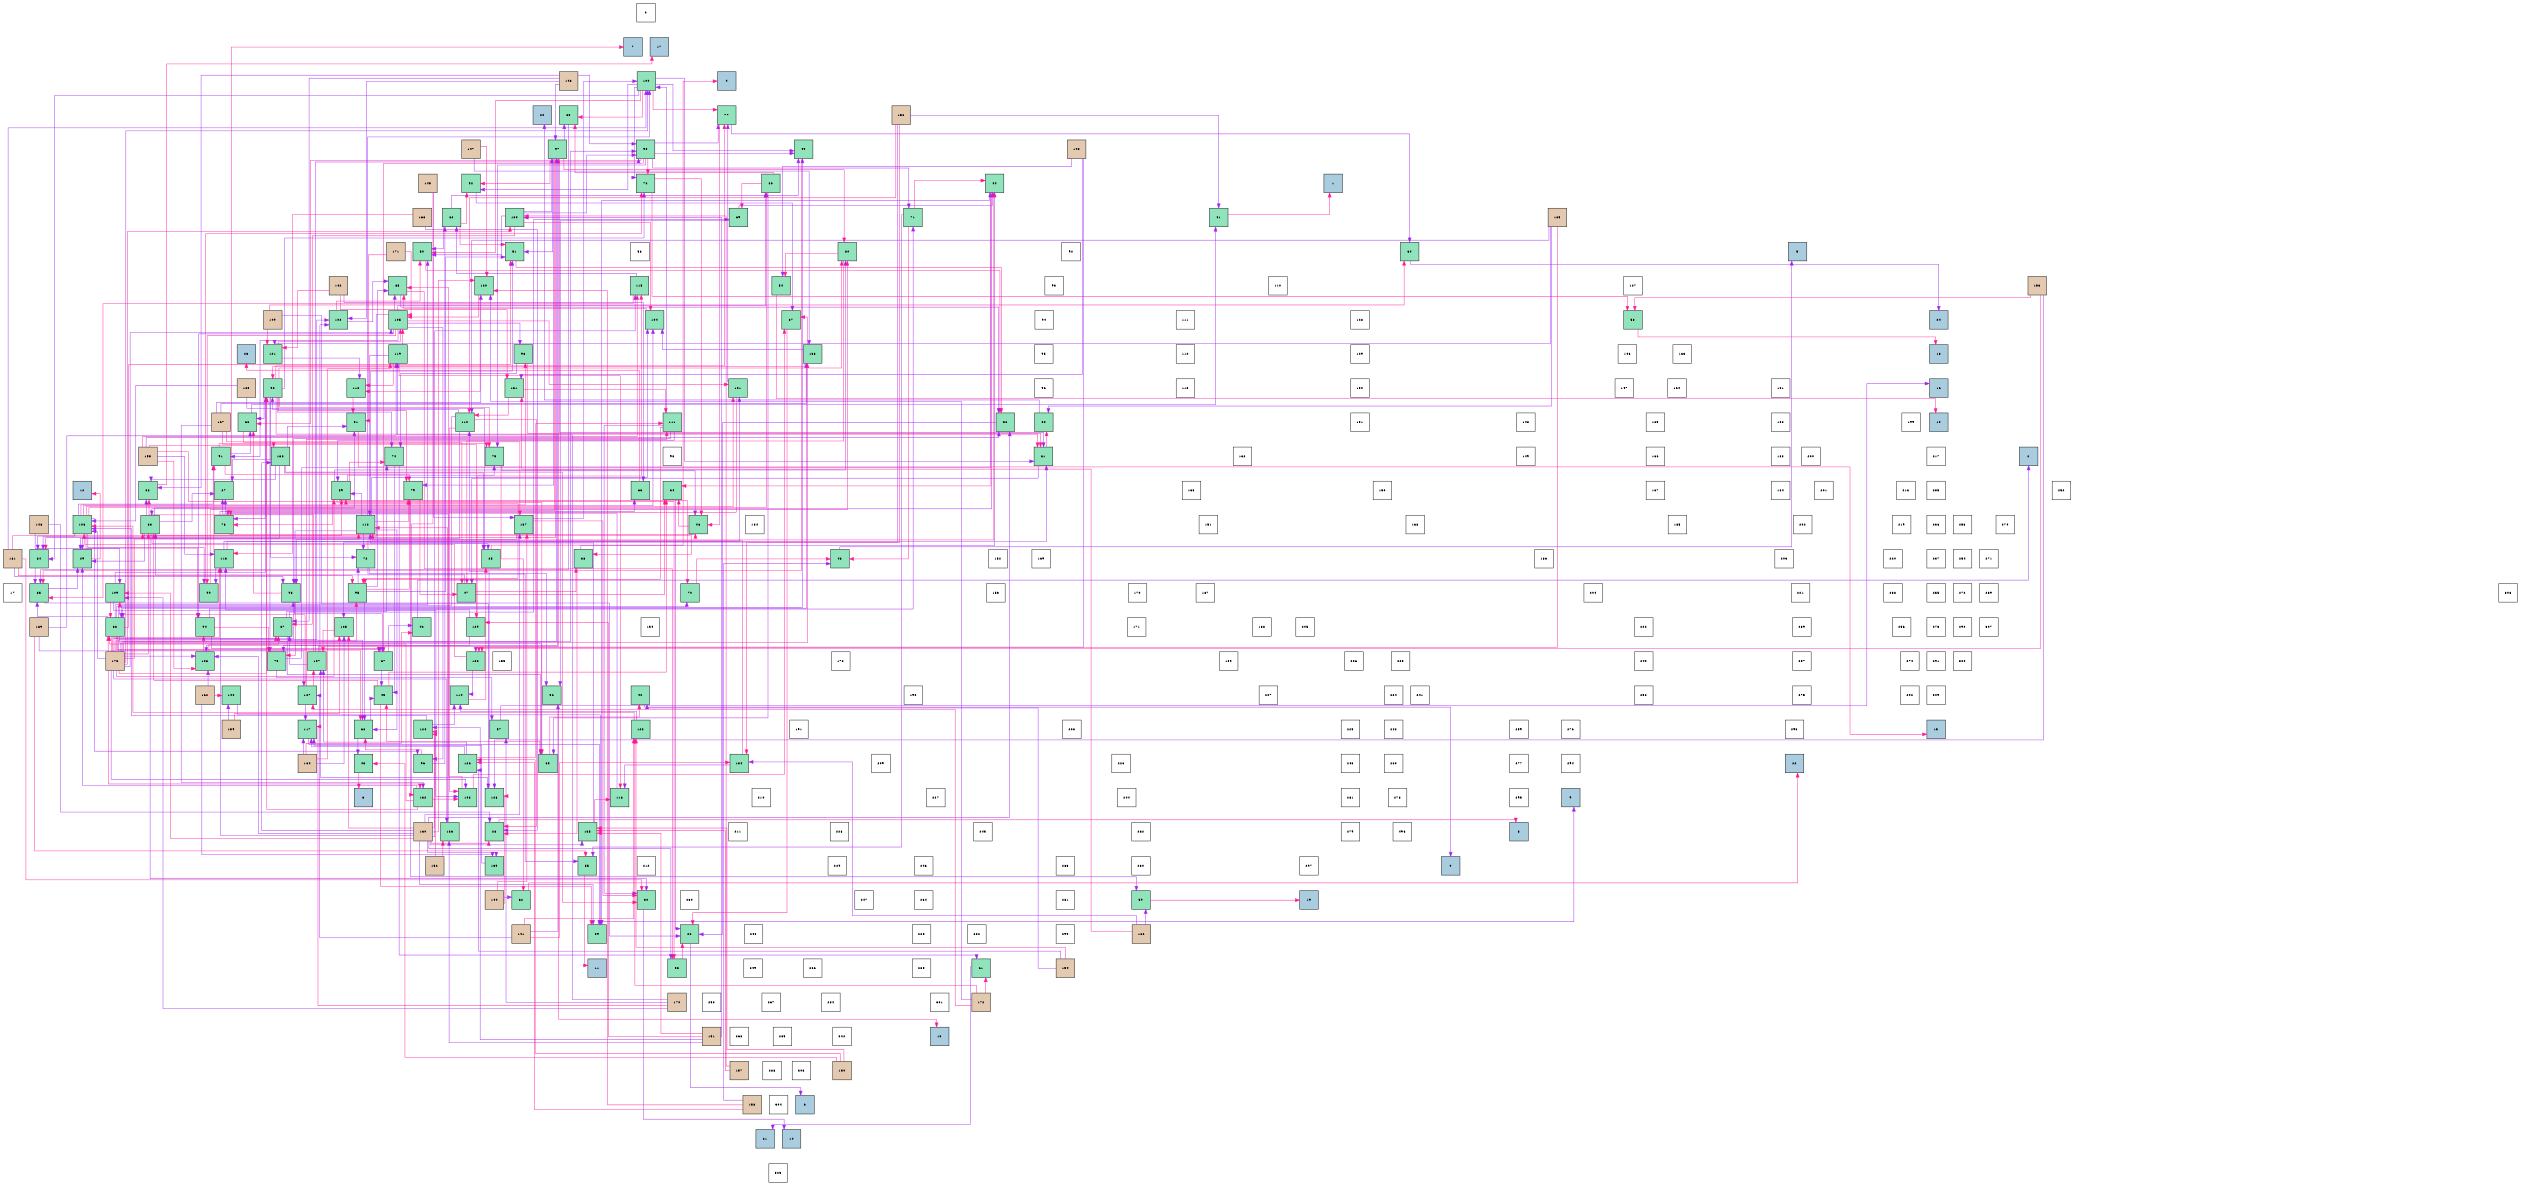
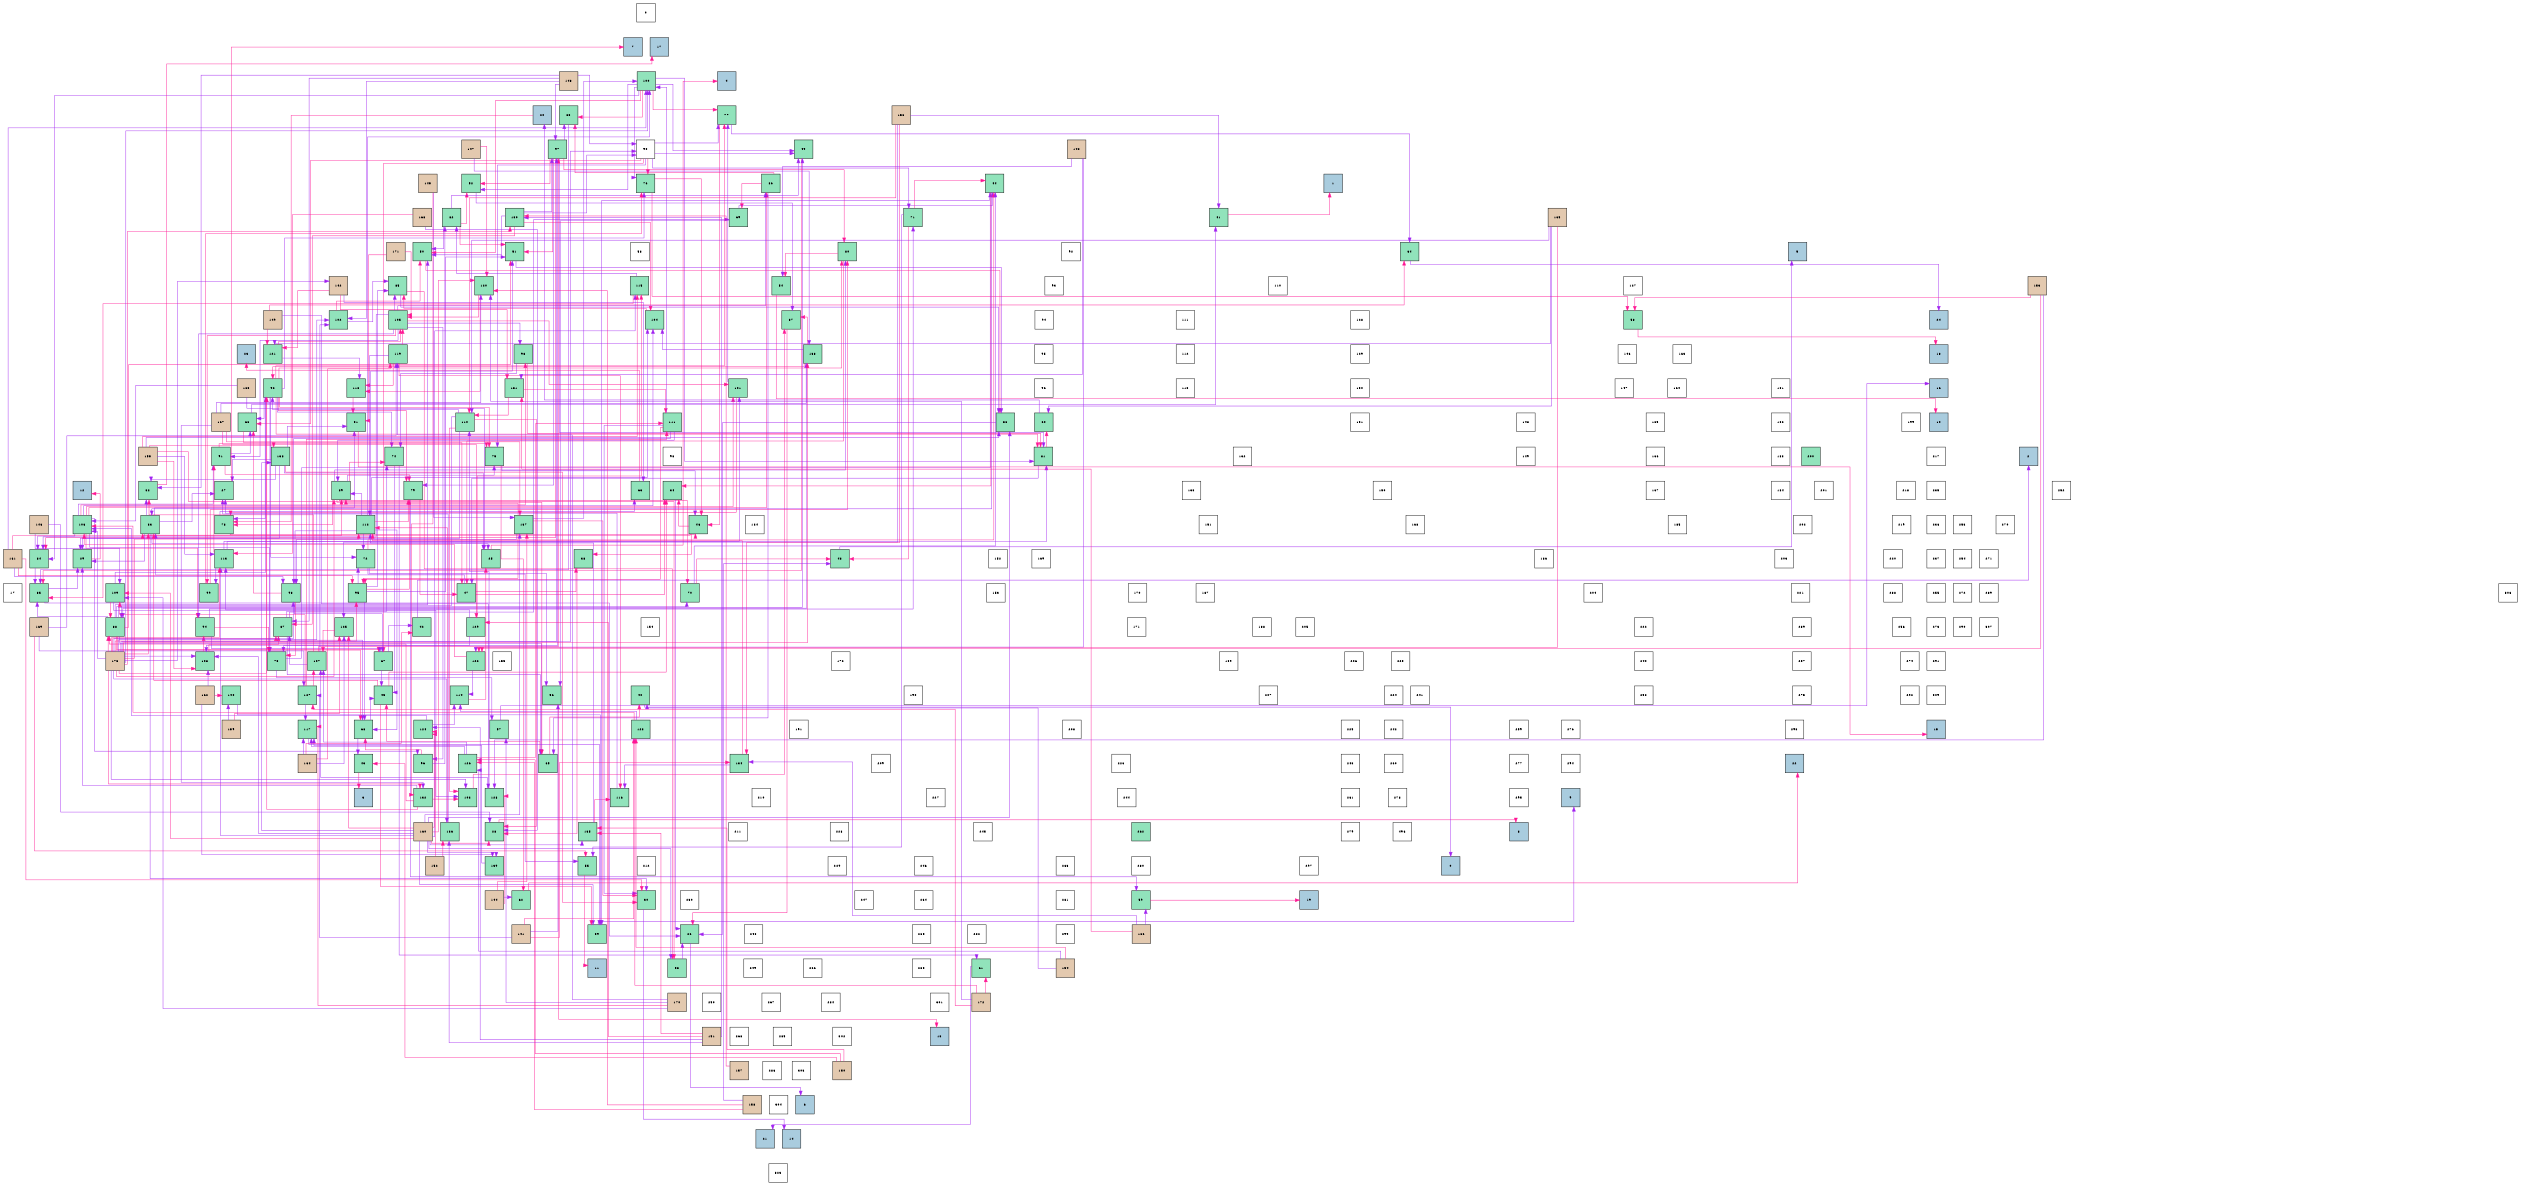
node "90": fillcolor #91e3bb -> #ffffff
edge "97" -> "51": color purple -> deeppink
edge "107" -> "90": removed
edge "51" -> "36": color deeppink -> purple
edge "173" -> "105": now "173" -> "142"
edge "103" -> "85": removed
node "200": fillcolor #ffffff -> #91e3bb
edge "97" -> "78": now "20" -> "78"
edge "38" -> "44": now "70" -> "44"
edge "106" -> "99": now "106" -> "73"
node "308": removed
edge "157" -> "135": removed
node "262": fillcolor #ffffff -> #91e3bb
edge "53" -> "26": color deeppink -> purple
